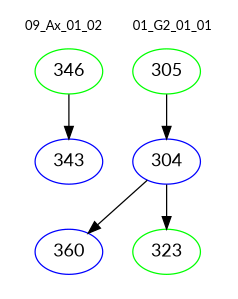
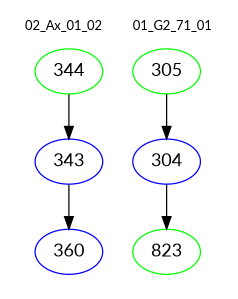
cluster "09_Ax_01_02": label "09_Ax_01_02" -> "02_Ax_01_02"
cluster "01_G2_01_01": label "01_G2_01_01" -> "01_G2_71_01"
node "346": label "346" -> "344"
edge "304" -> "360": now "343" -> "360"
node "323": label "323" -> "823"
